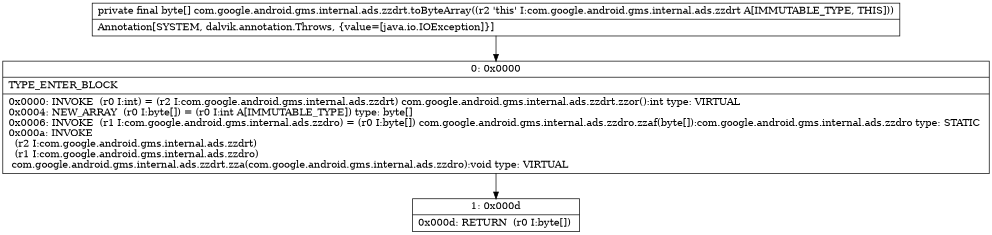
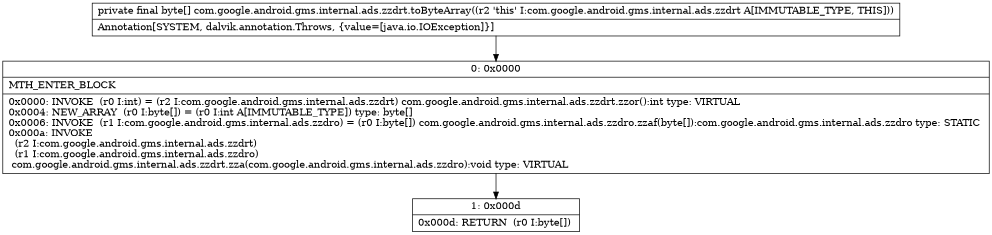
node "0: 0x0000": text "TYPE_ENTER_BLOCK" -> "MTH_ENTER_BLOCK"
